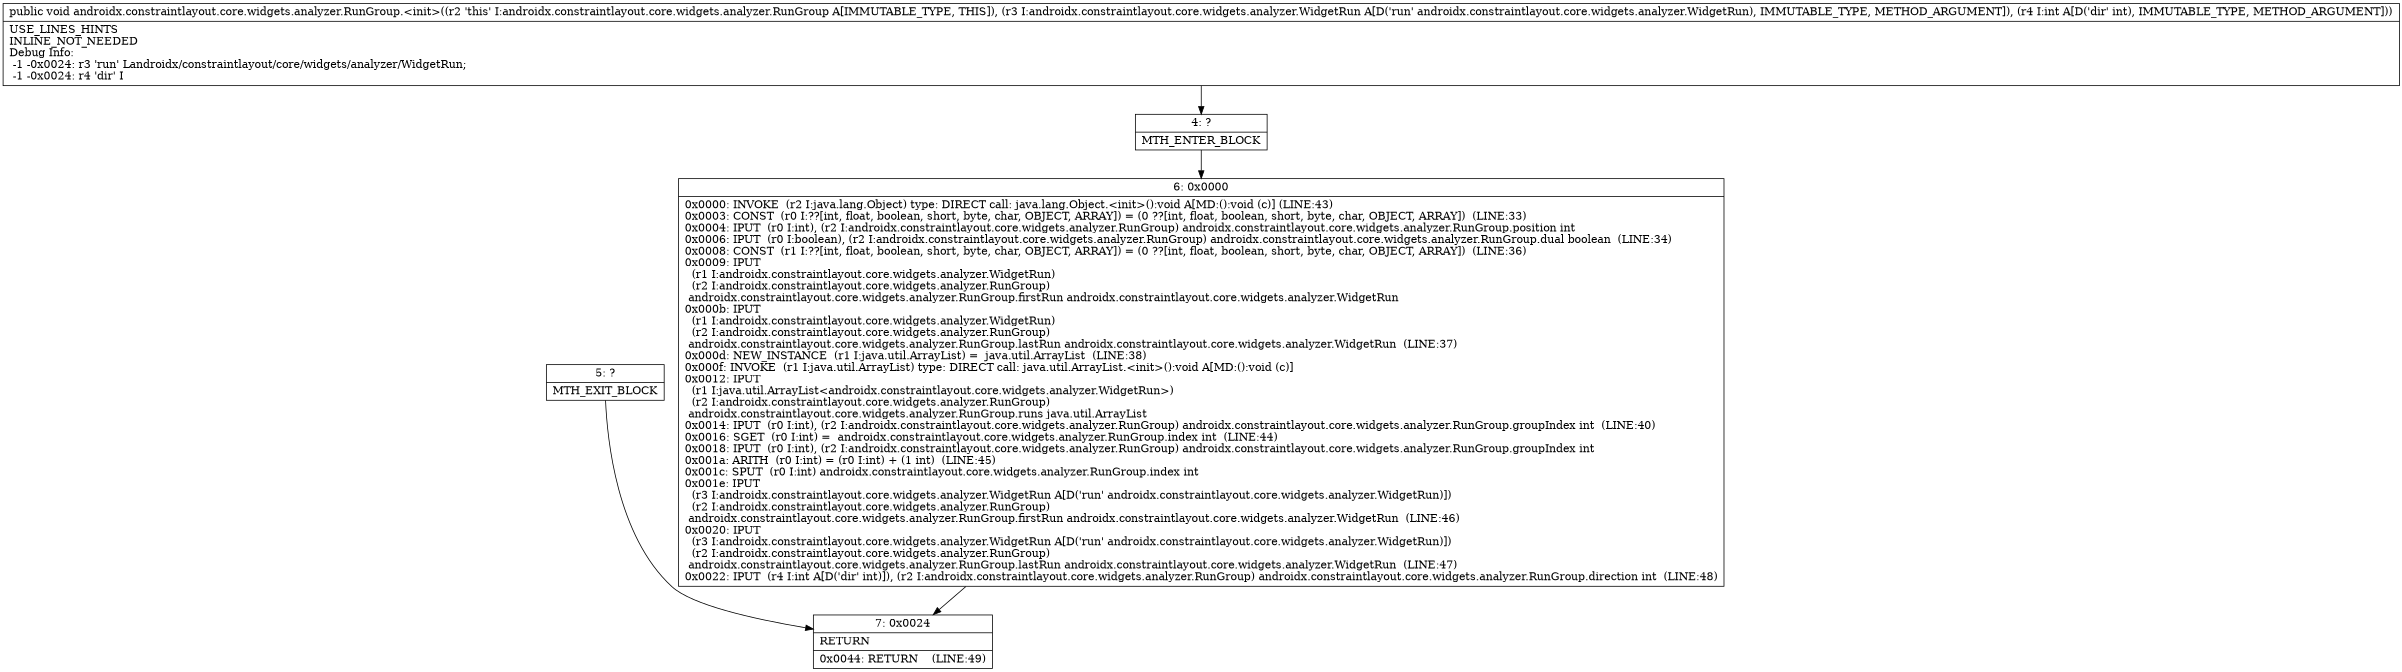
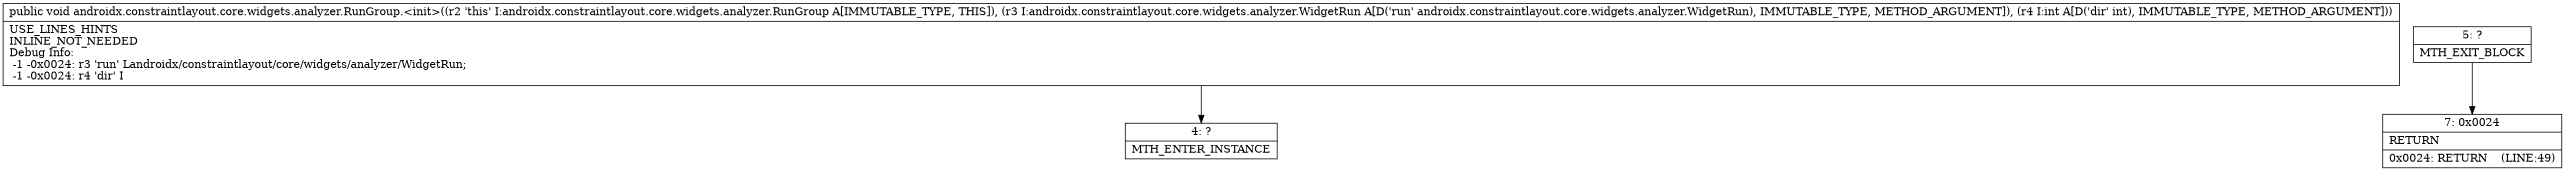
node "4: ?": text "MTH_ENTER_BLOCK" -> "MTH_ENTER_INSTANCE"
node "6: 0x0000": removed
node "7: 0x0024": text "0x0044: RETURN    (LINE:49)" -> "0x0024: RETURN    (LINE:49)"
